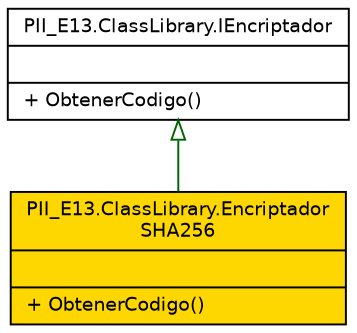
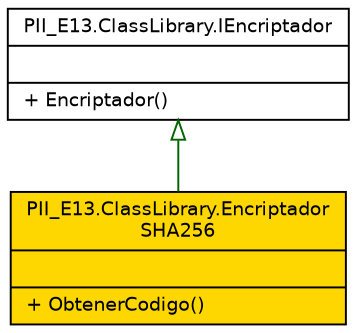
node "PII_E13.ClassLibrary.IEncriptador": text "+ ObtenerCodigo()" -> "+ Encriptador()"
